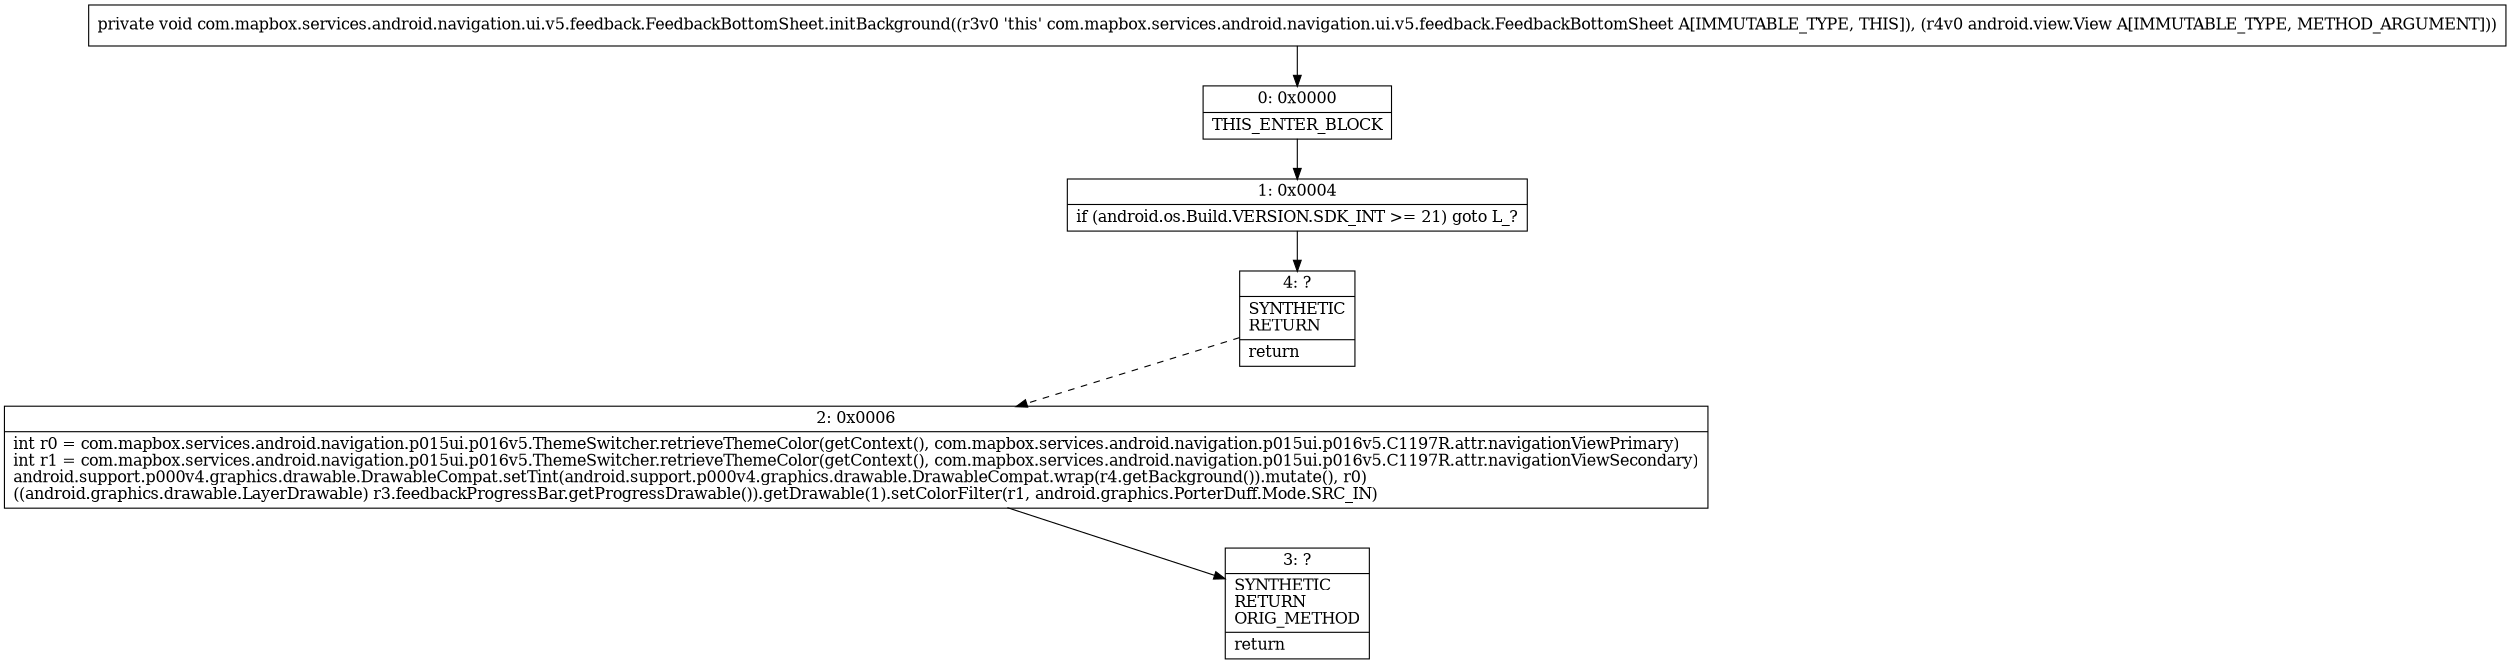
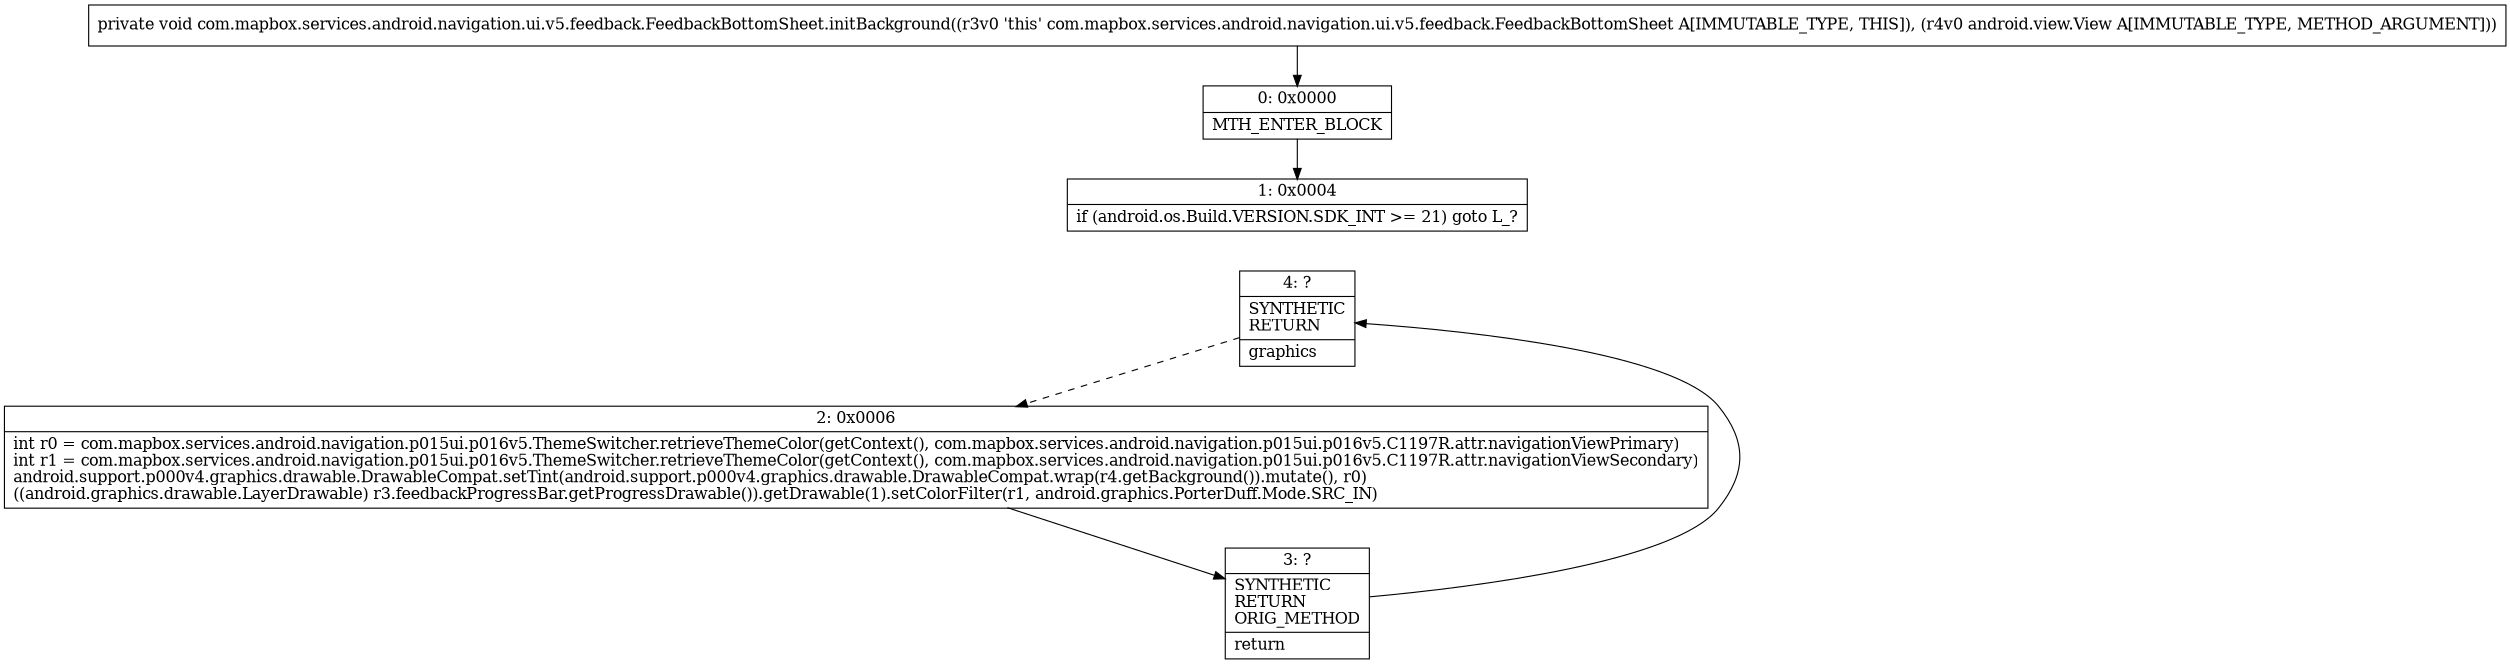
node "0: 0x0000": text "THIS_ENTER_BLOCK" -> "MTH_ENTER_BLOCK"
edge "1: 0x0004" -> "4: ?": now "3: ?" -> "4: ?"
node "4: ?": text "return" -> "graphics"
